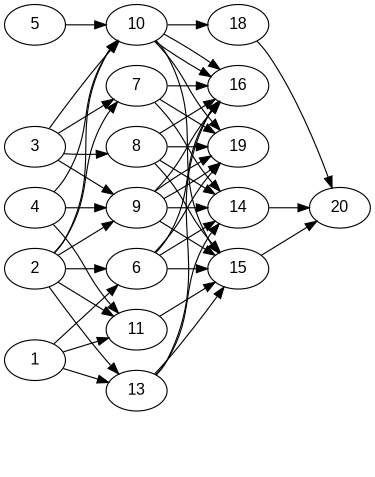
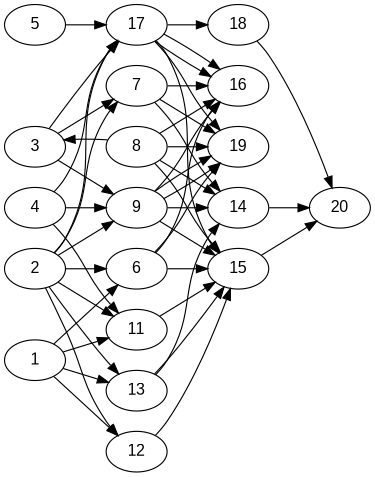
node "10": label "10" -> "17"
edge "3" -> "8": reversed
edge "6" -> "14": removed
edge "13" -> "16": removed
node "12": added
